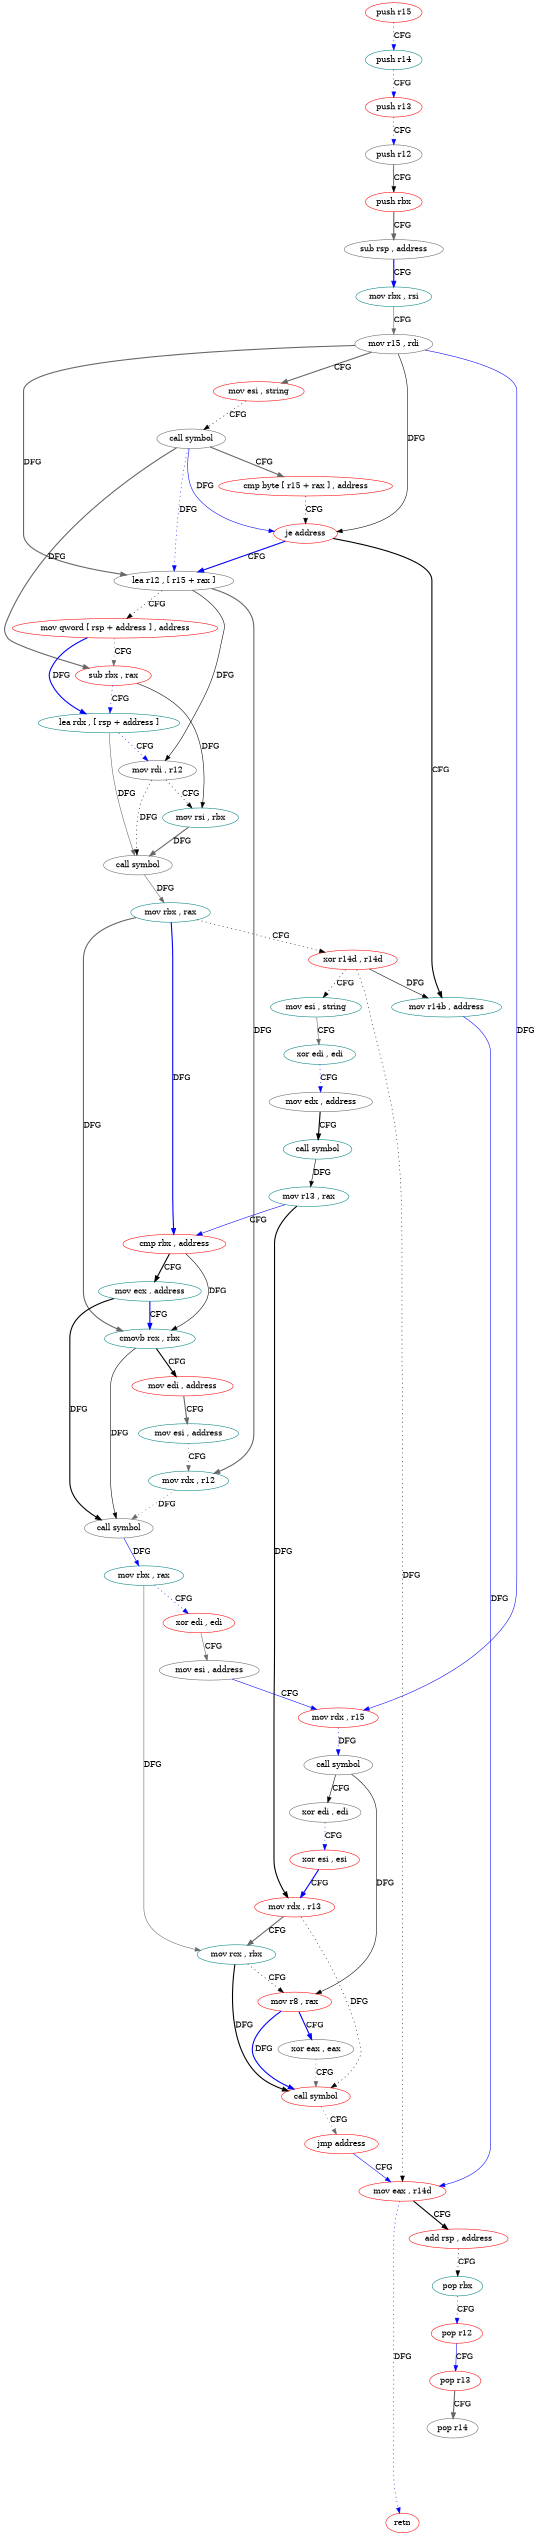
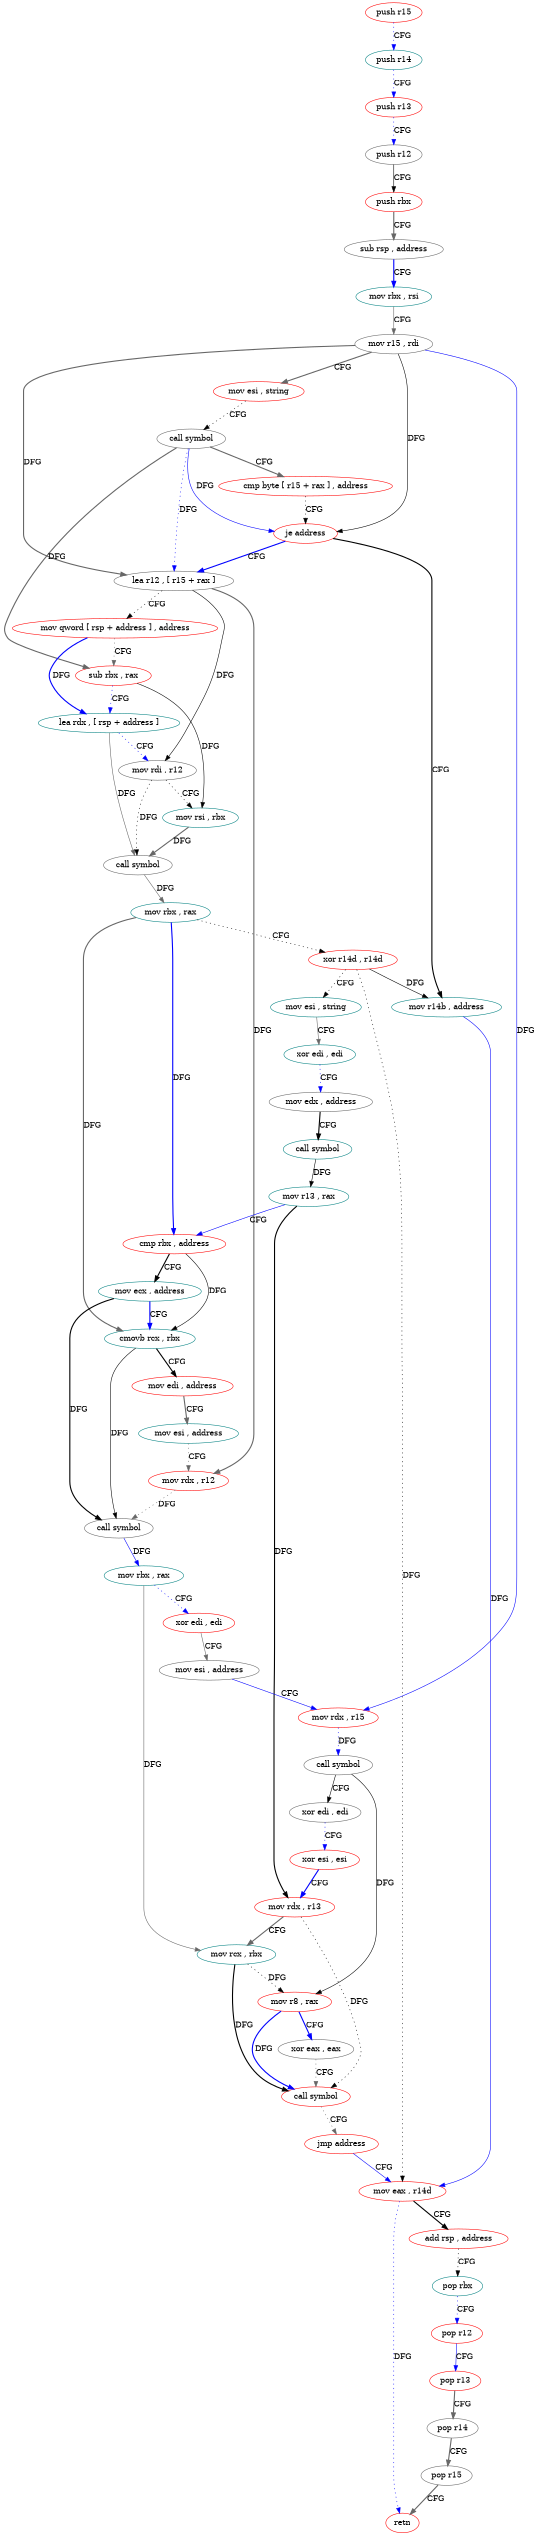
node "mov rdx , r12": color teal -> red
edge "mov rcx , rbx" -> "mov r8 , rax": label "CFG" -> "DFG"
node "pop r15": added
